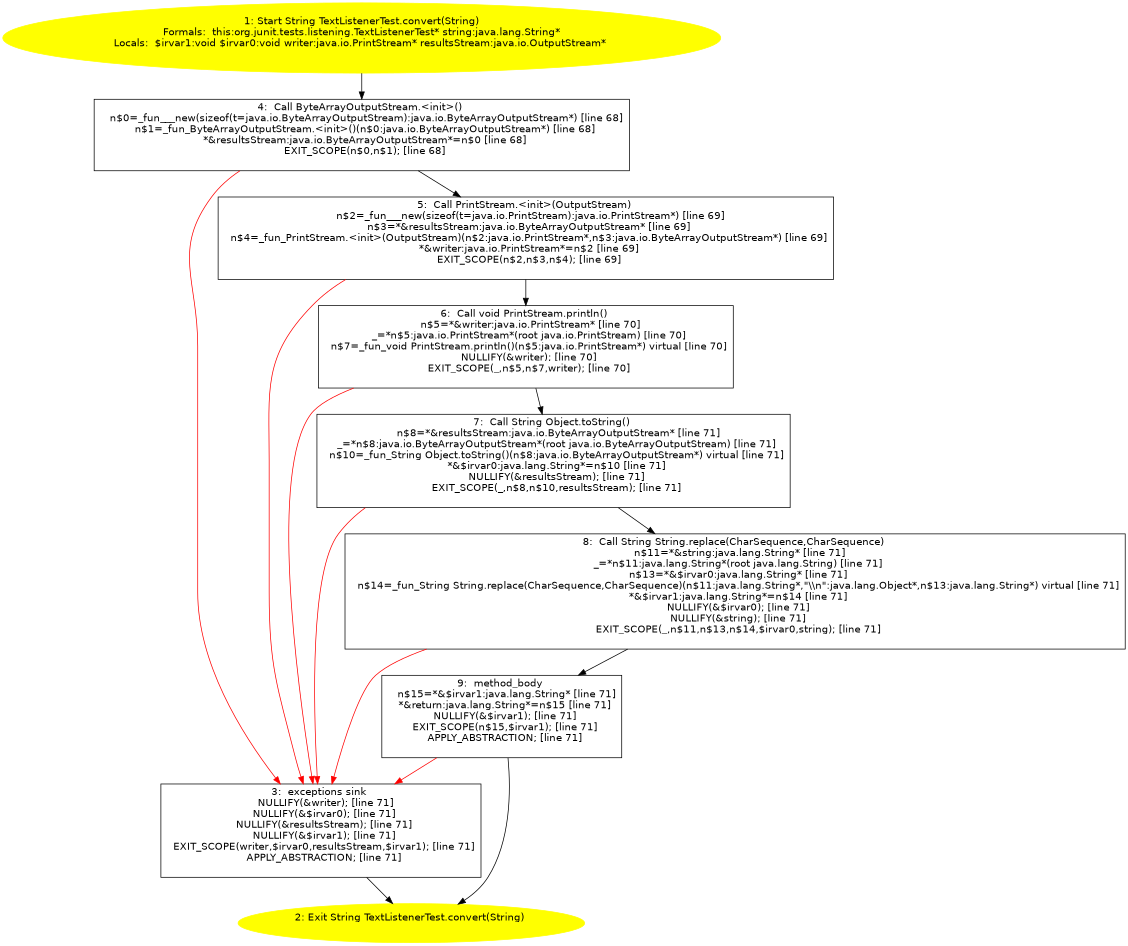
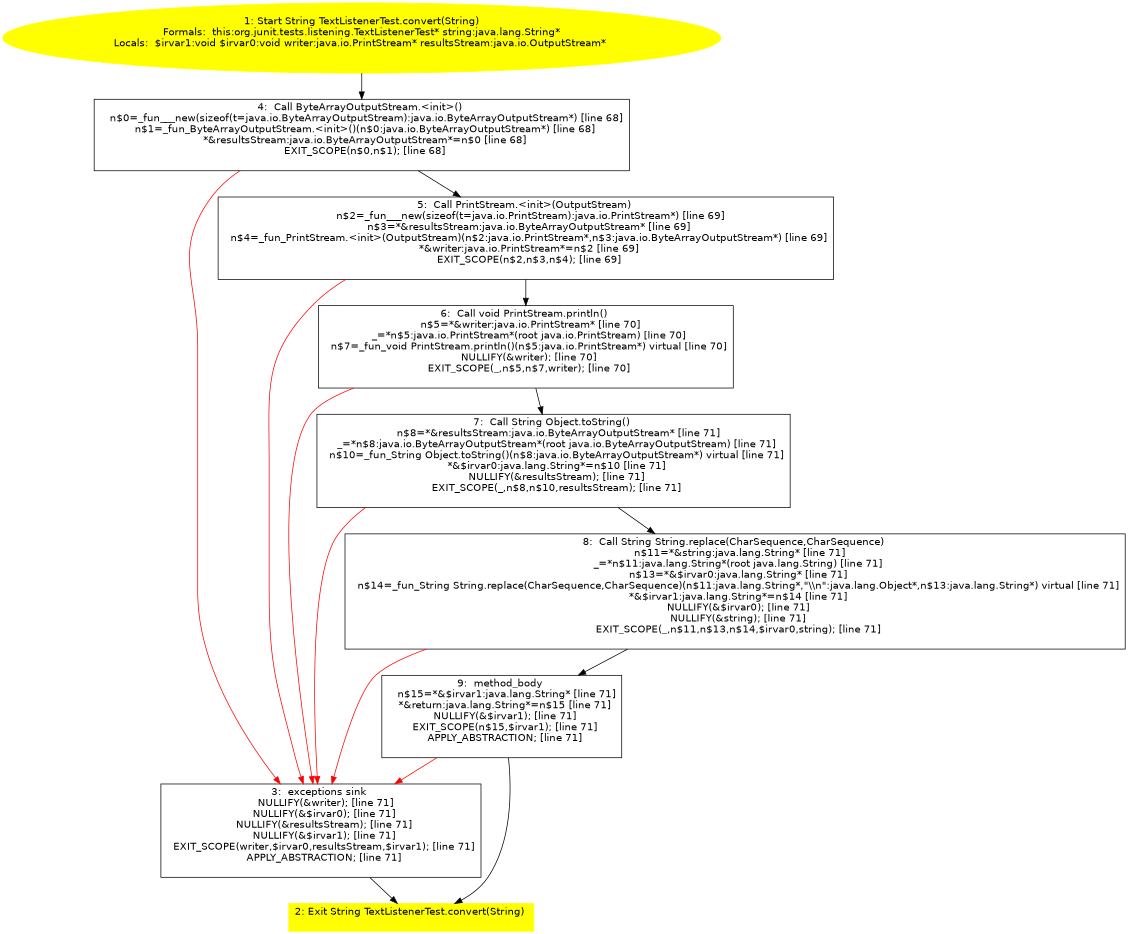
node "2: Exit String TextListenerTest.convert(String)": shape ellipse -> box
